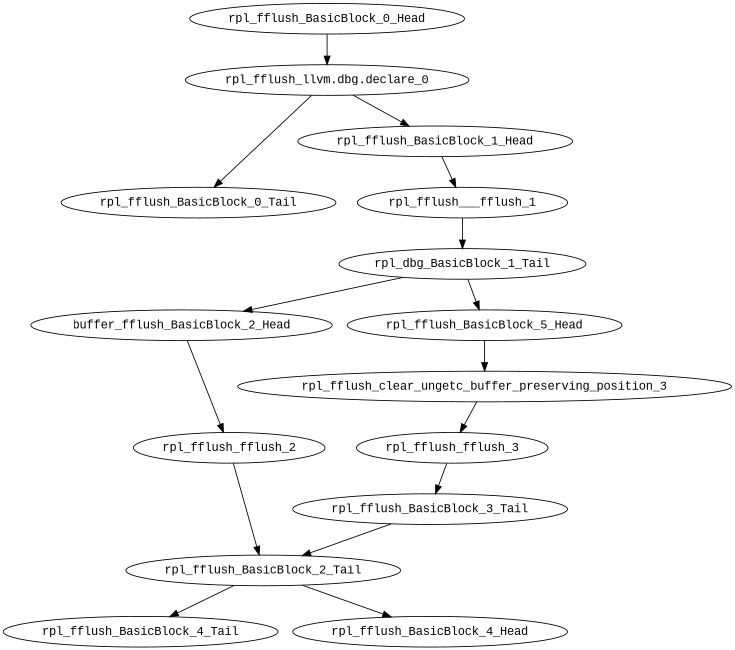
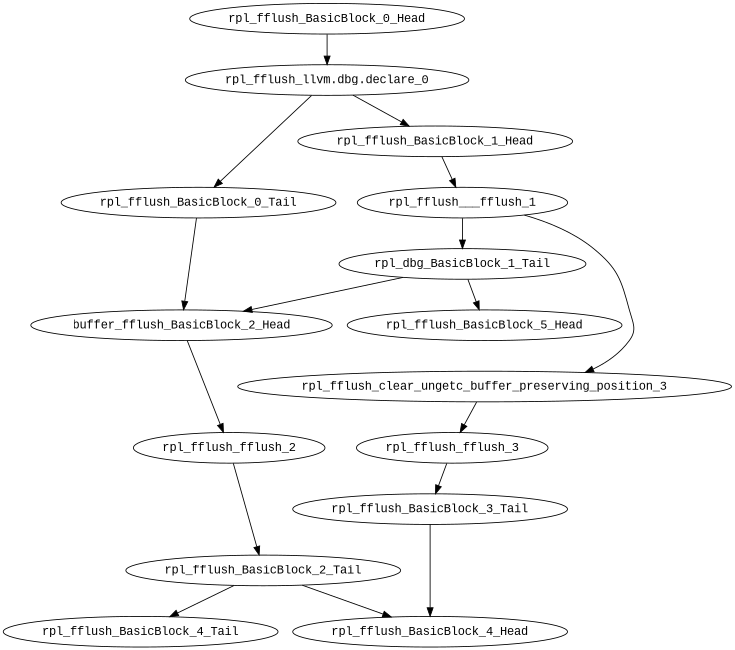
edge "rpl_fflush_BasicBlock_0_Tail" -> "buffer_fflush_BasicBlock_2_Head": added
edge "rpl_fflush_BasicBlock_5_Head" -> "rpl_fflush_clear_ungetc_buffer_preserving_position_3": now "rpl_fflush___fflush_1" -> "rpl_fflush_clear_ungetc_buffer_preserving_position_3"
edge "rpl_fflush_BasicBlock_3_Tail" -> "rpl_fflush_BasicBlock_2_Tail": now "rpl_fflush_BasicBlock_3_Tail" -> "rpl_fflush_BasicBlock_4_Head"
